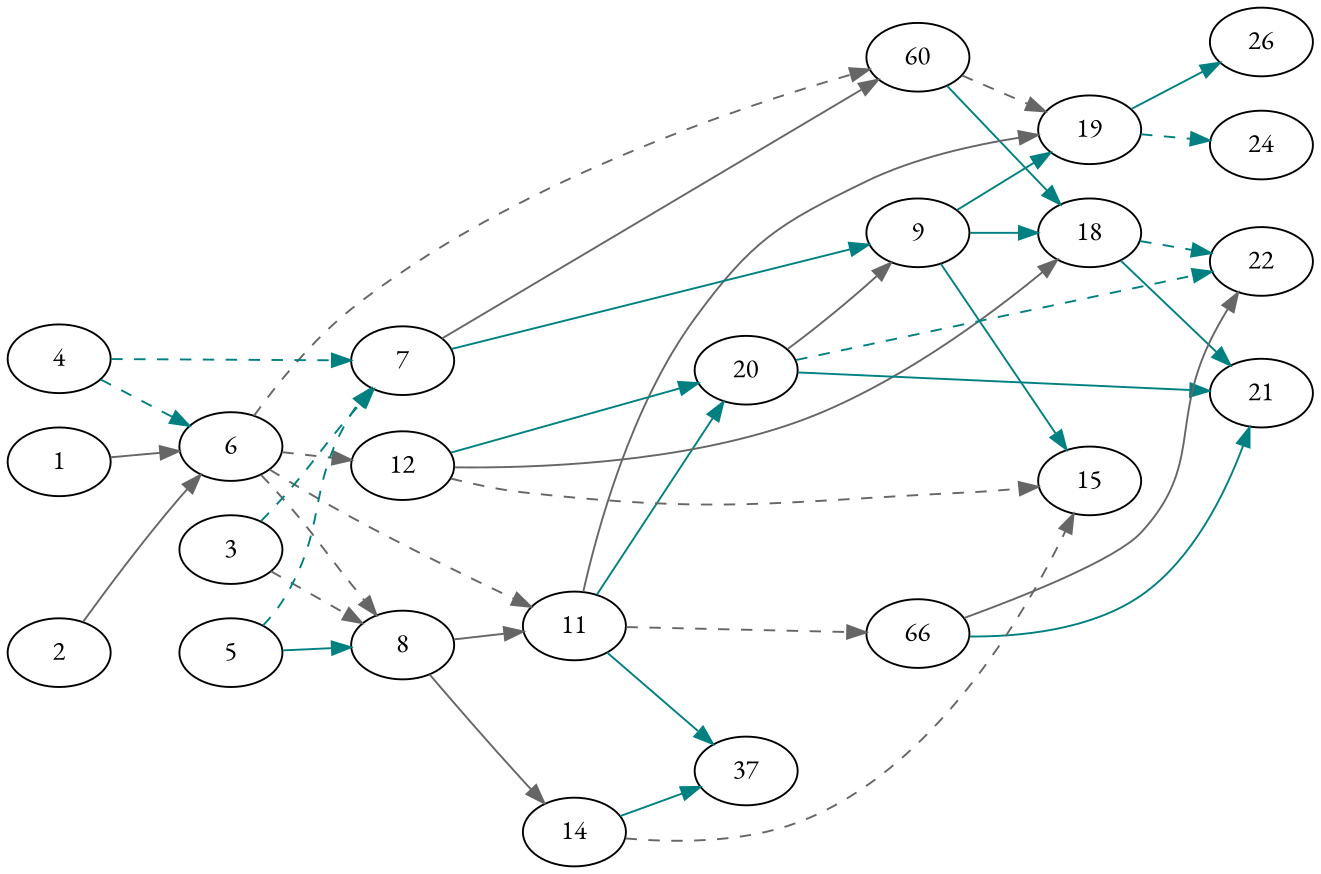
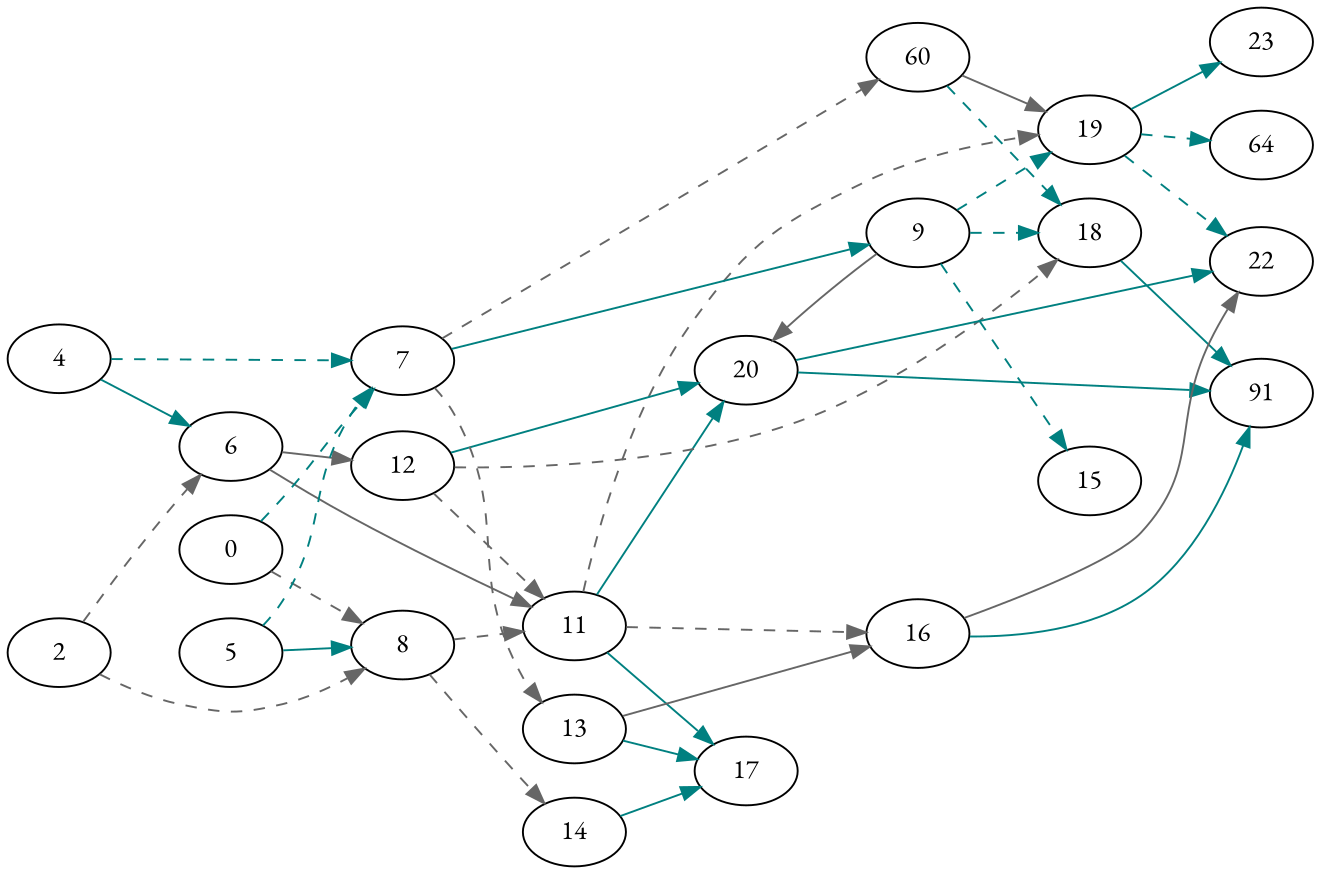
node "26": label "26" -> "23"
edge "60" -> "19": style dashed -> solid
edge "60" -> "18": style solid -> dashed
node "24": label "24" -> "64"
edge "9" -> "19": style solid -> dashed
edge "6" -> "60": removed
edge "7" -> "60": style solid -> dashed
edge "9" -> "18": style solid -> dashed
edge "18" -> "22": now "19" -> "22"
edge "11" -> "19": style solid -> dashed
edge "20" -> "9": reversed
edge "20" -> "22": style dashed -> solid
edge "9" -> "15": style solid -> dashed
node "21": label "21" -> "91"
edge "4" -> "6": style dashed -> solid
edge "12" -> "18": style solid -> dashed
edge "6" -> "12": style dashed -> solid
node "1": removed
edge "12" -> "15": now "12" -> "11"
edge "6" -> "11": style dashed -> solid
edge "6" -> "8": now "2" -> "8"
node "3": label "3" -> "0"
edge "2" -> "6": style solid -> dashed
node "66": label "66" -> "16"
edge "8" -> "11": style solid -> dashed
node "13": added
edge "8" -> "14": style solid -> dashed
edge "14" -> "15": removed
node "37": label "37" -> "17"
